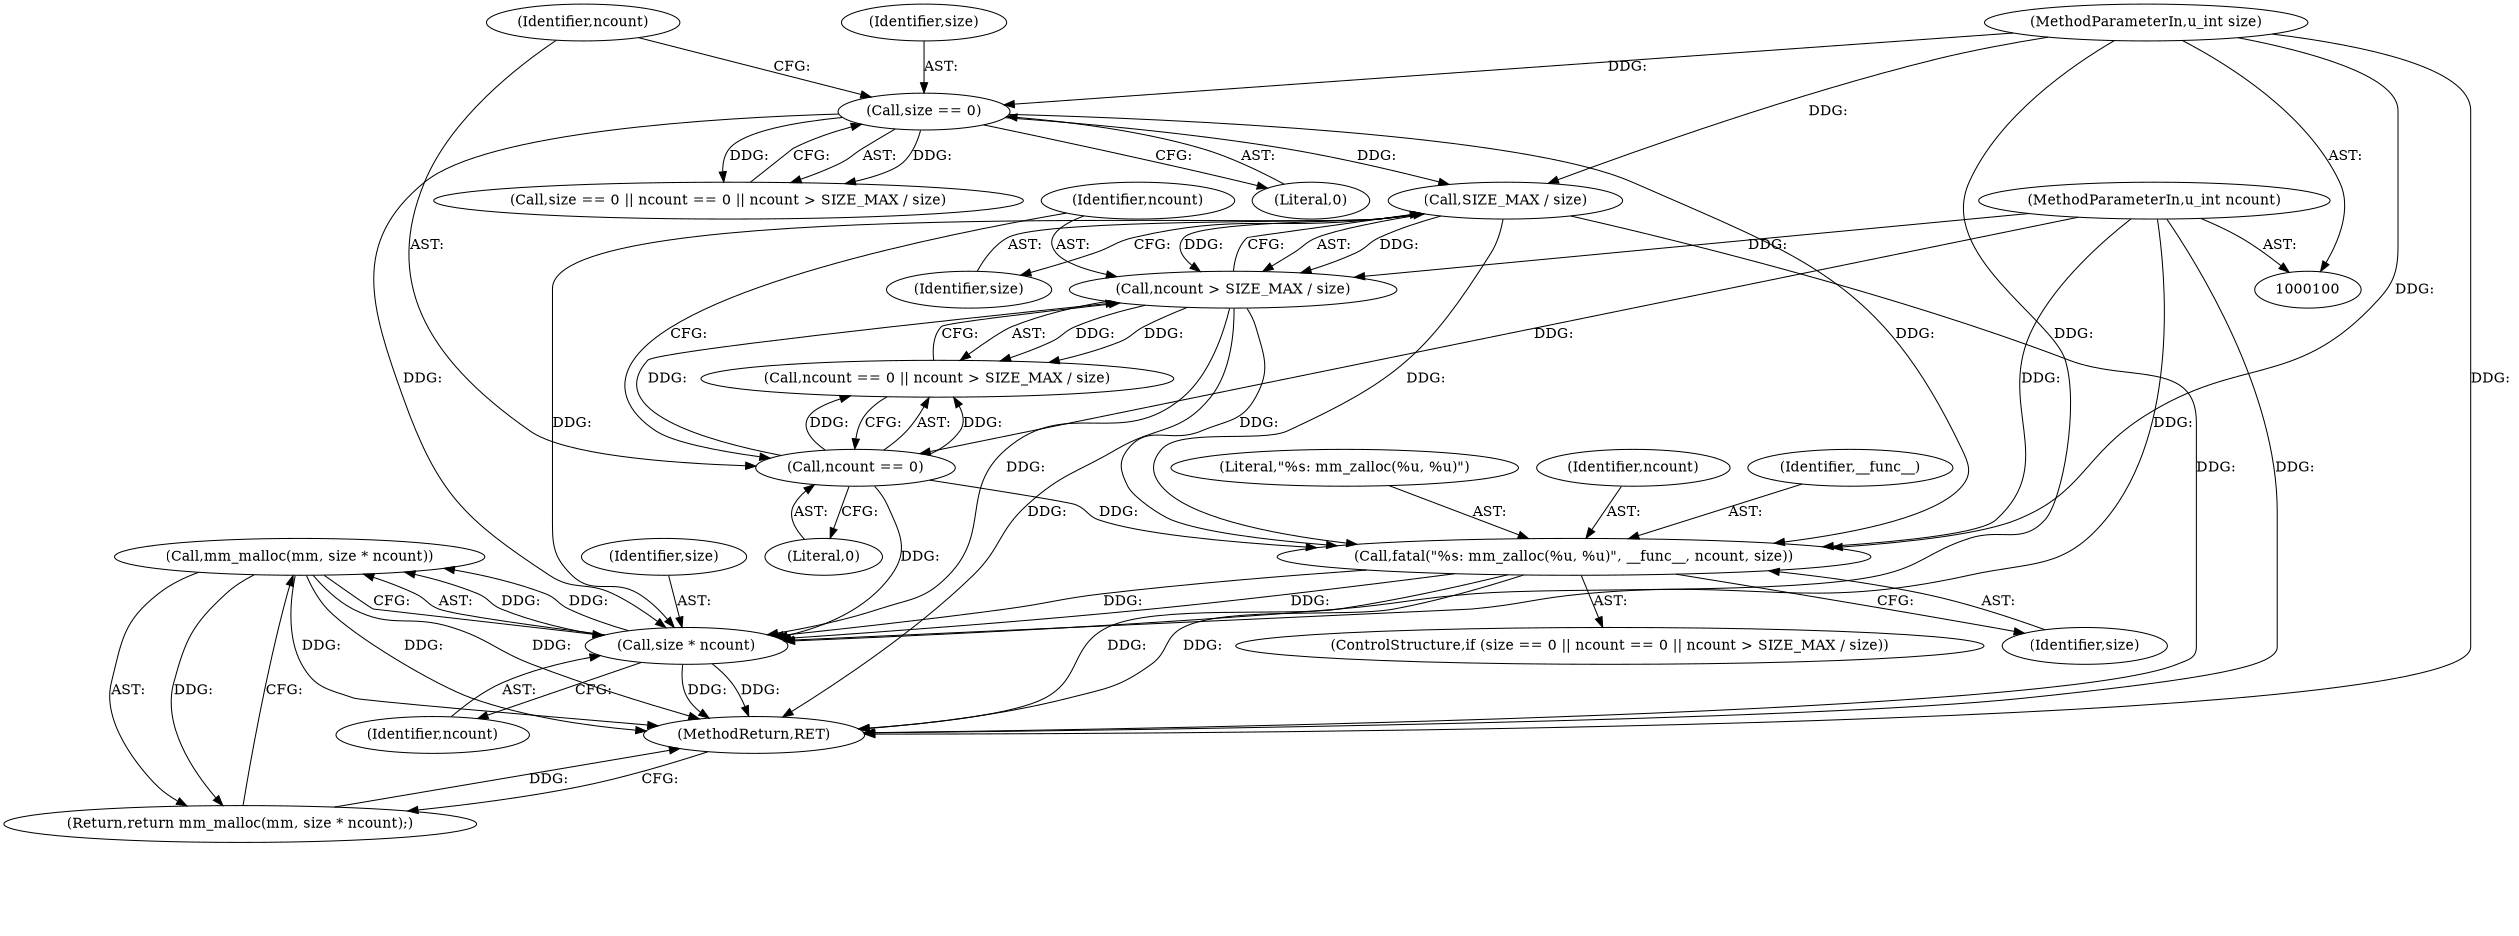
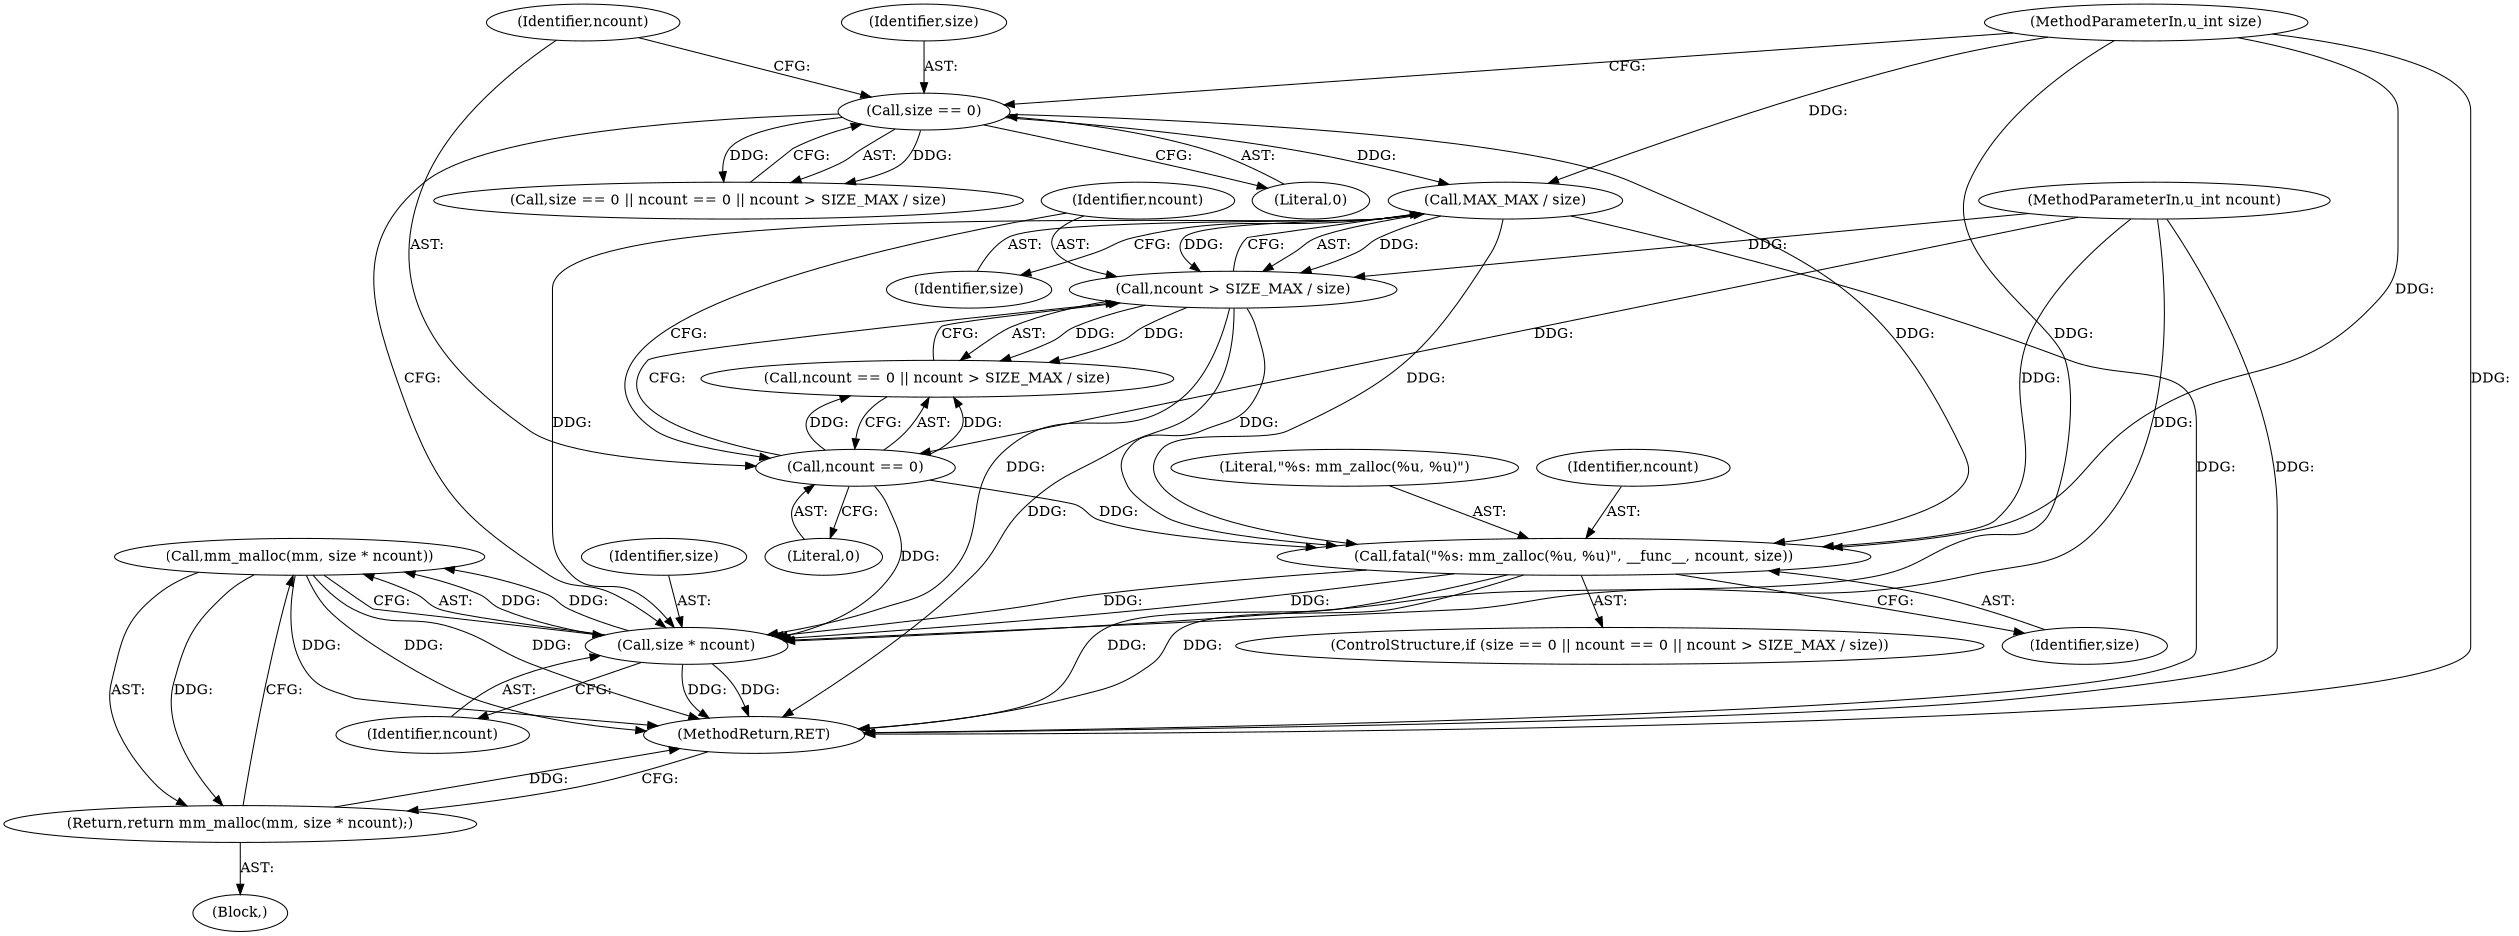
edge "(MethodParameterIn,u_int size)" -> "(Call,size == 0)": label "DDG: " -> "CFG: "
node "(Call,SIZE_MAX / size)": label "(Call,SIZE_MAX / size)" -> "(Call,MAX_MAX / size)"
node "1000100": removed
edge "(Call,size == 0)" -> "(Call,size * ncount)": label "DDG: " -> "CFG: "
edge "(Call,ncount == 0)" -> "(Call,ncount > SIZE_MAX / size)": label "DDG: " -> "CFG: "
node "(Identifier,__func__)": removed
node "(Block,)": added
